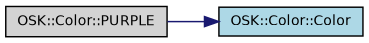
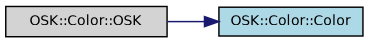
node "OSK::Color::PURPLE": label "OSK::Color::PURPLE" -> "OSK::Color::OSK"
